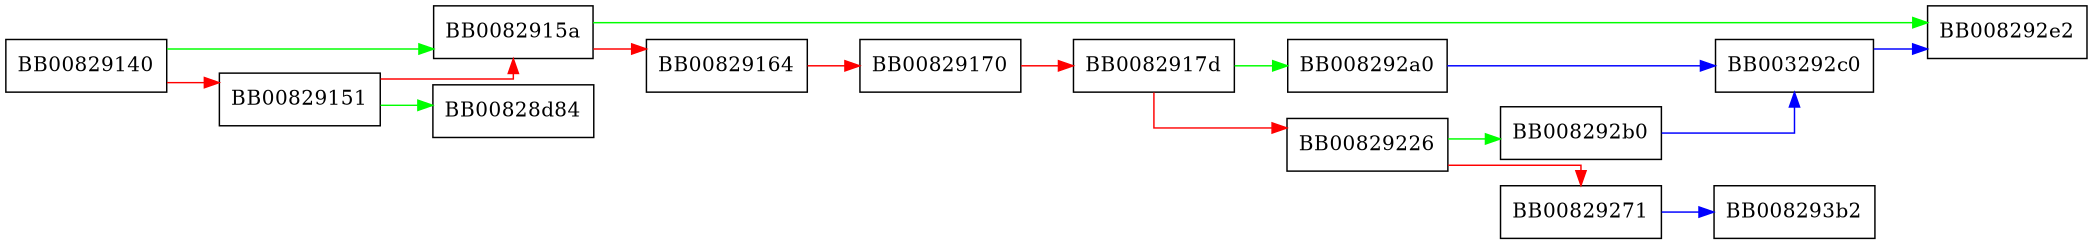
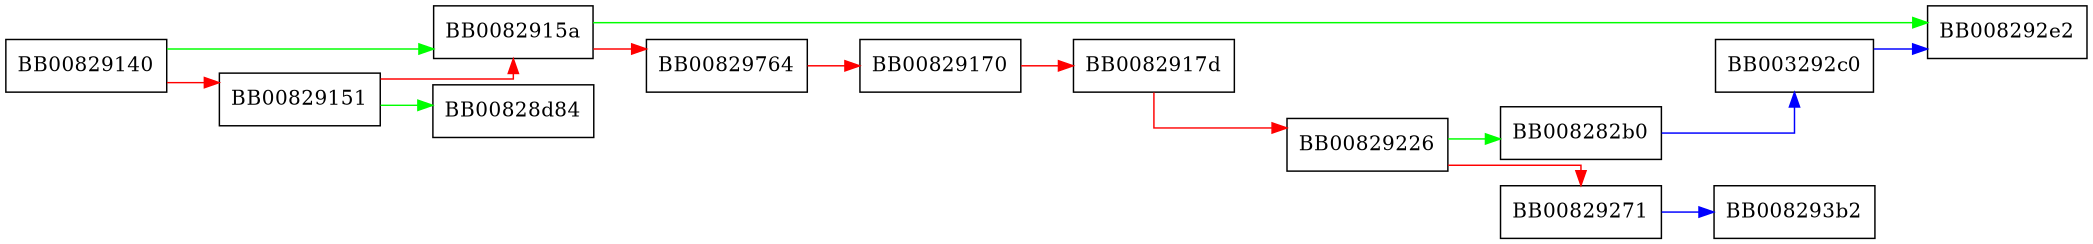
node "BB00829164": label "BB00829164" -> "BB00829764"
node "BB008292a0": removed
node "BB008292b0": label "BB008292b0" -> "BB008282b0"
